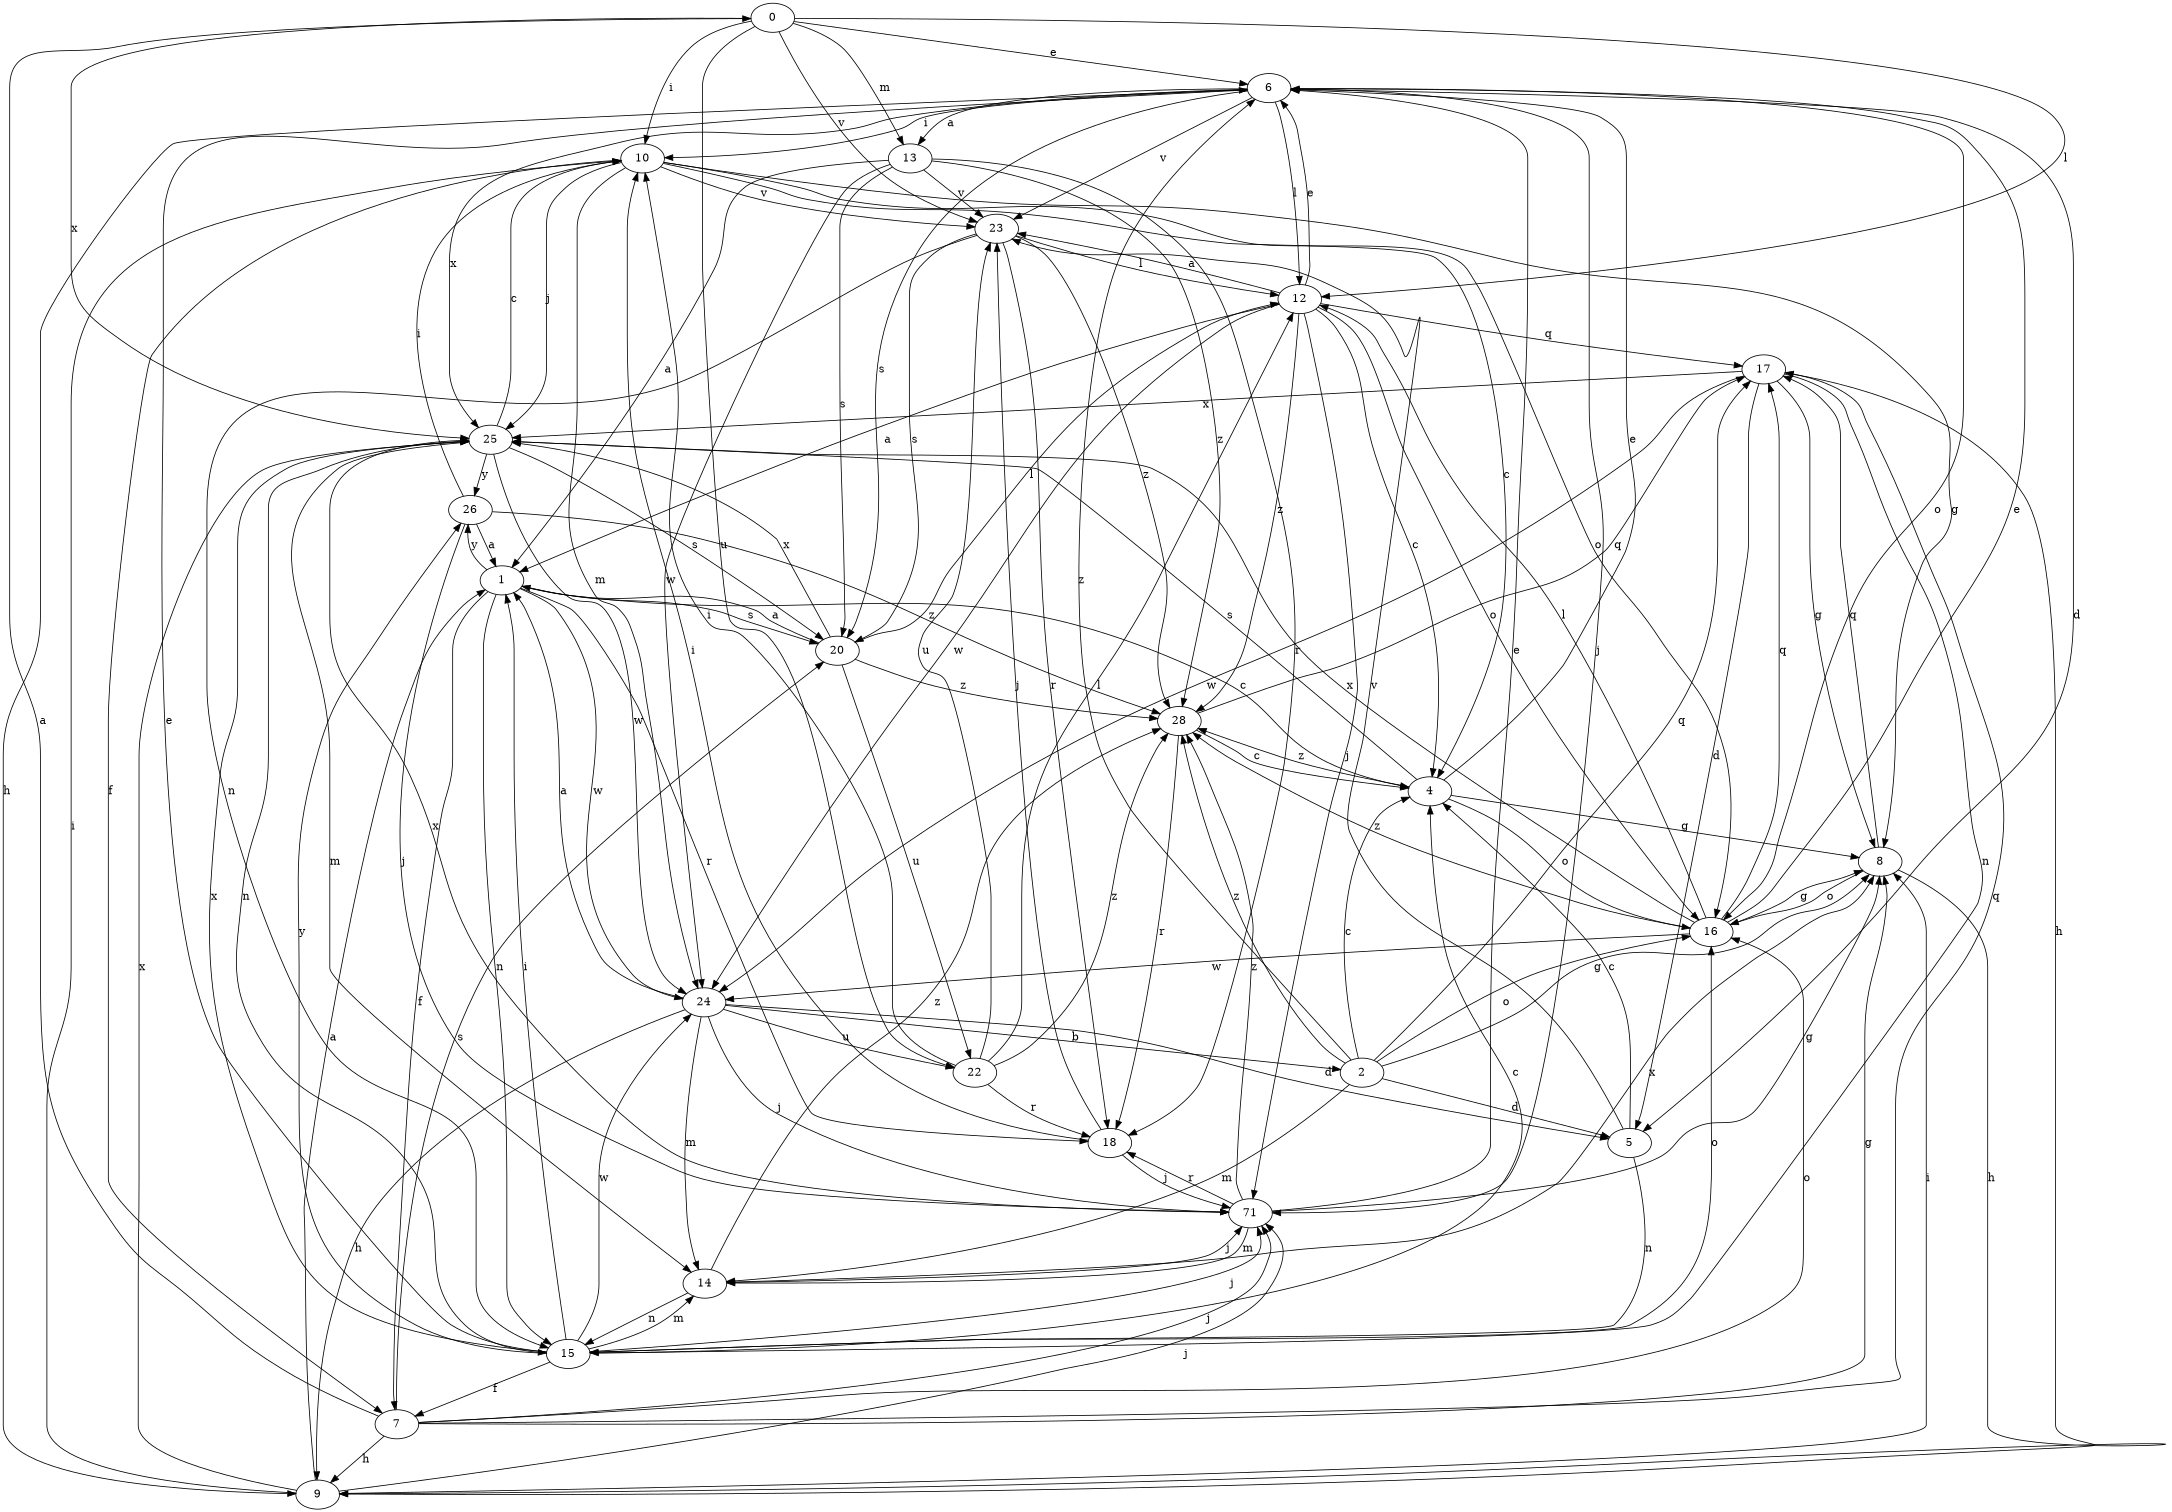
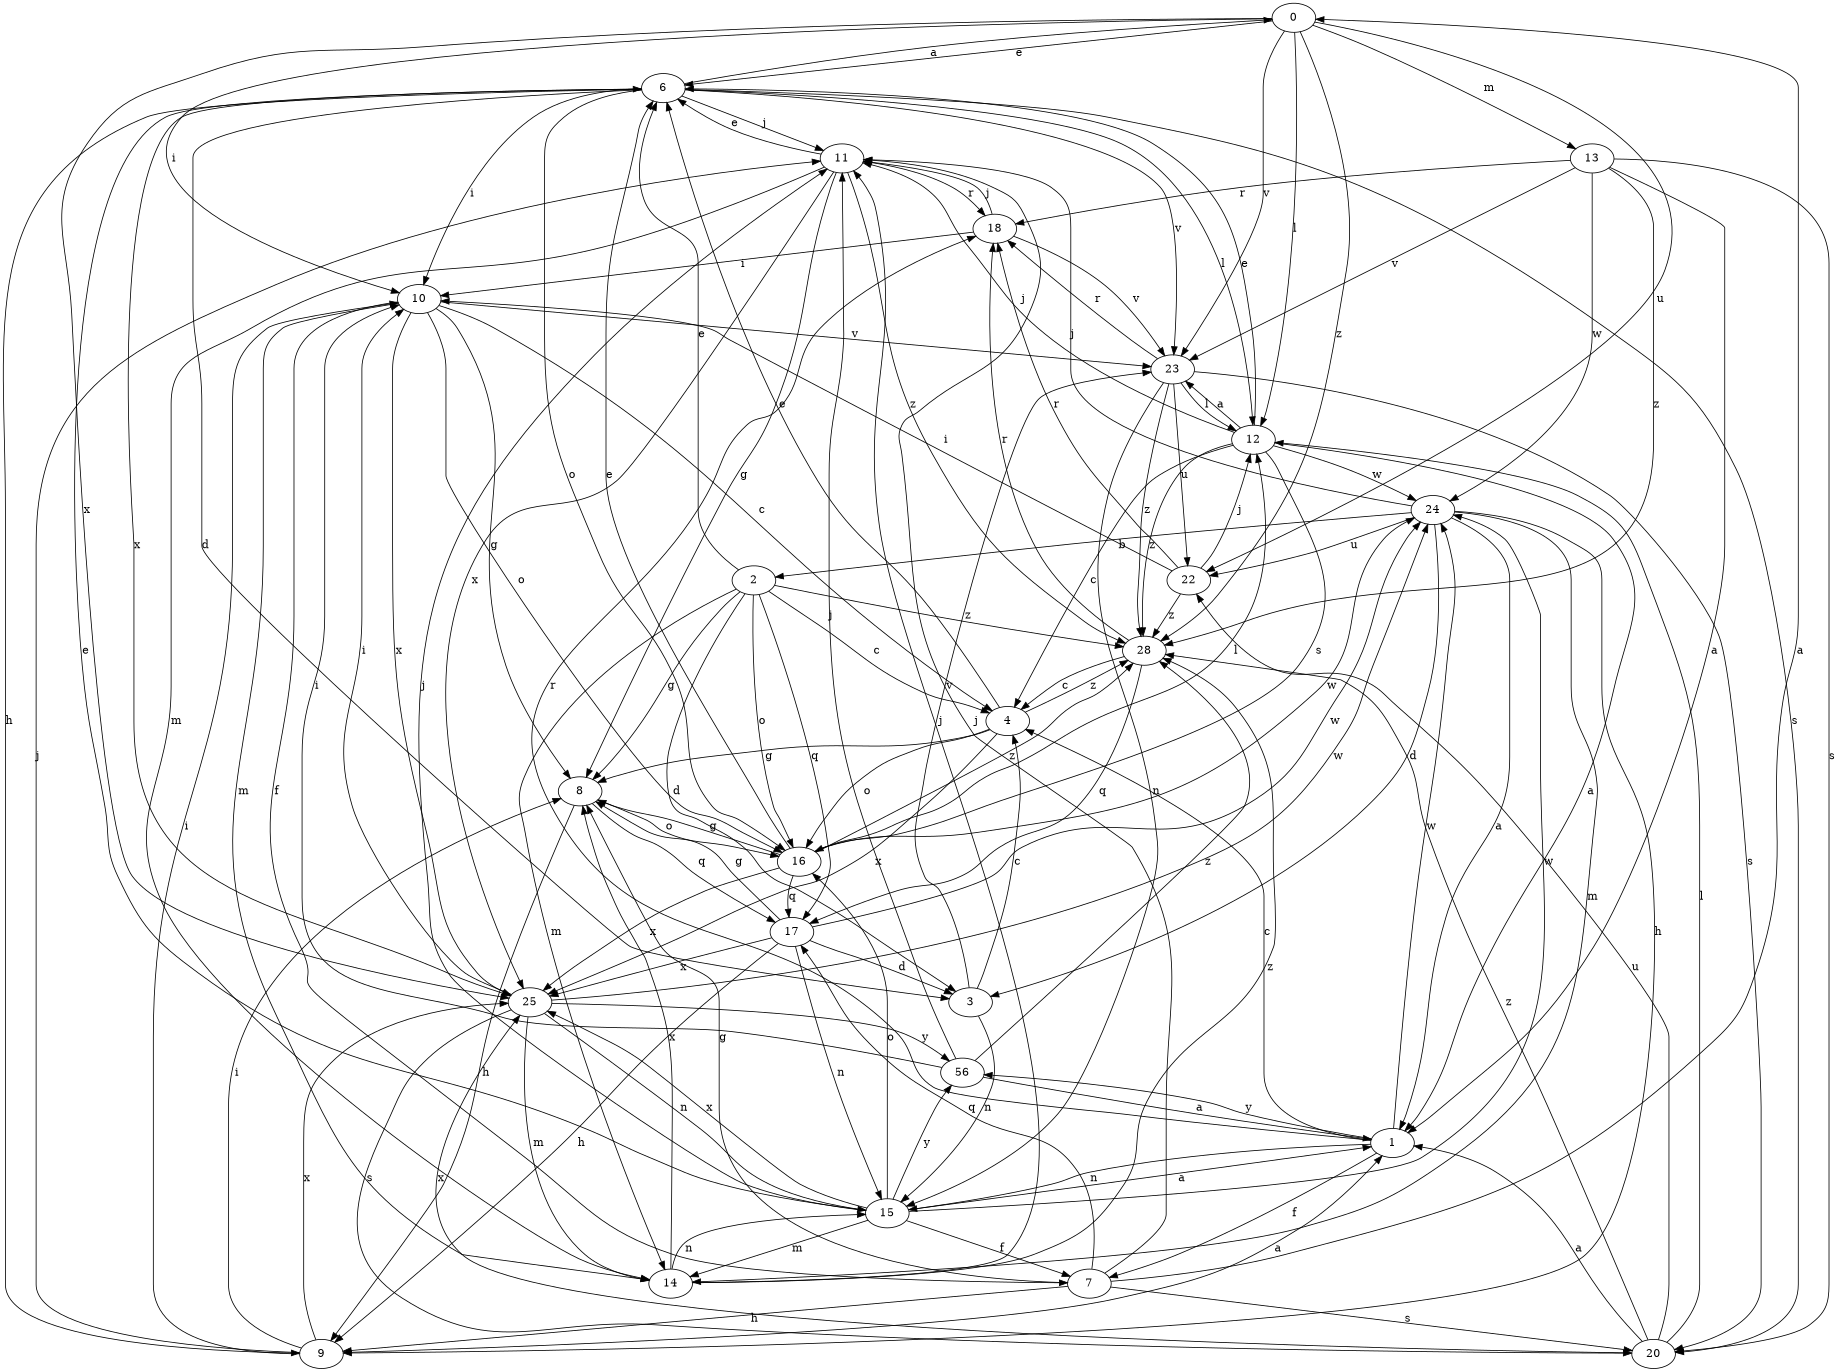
edge "6" -> "13": now "6" -> "0"
edge "25" -> "10": label "c" -> "i"
edge "10" -> "25": label "j" -> "x"
edge "12" -> "17": removed, label "q"
edge "0" -> "28": added, label "z"
node "26": label "26" -> "56"
edge "10" -> "24": now "10" -> "14"
edge "2" -> "6": label "z" -> "e"
edge "1" -> "20": removed, label "s"
edge "4" -> "25": label "s" -> "x"
edge "12" -> "16": label "o" -> "s"
edge "22" -> "23": reversed
edge "18" -> "23": label "j" -> "v"
edge "22" -> "12": label "l" -> "j"
edge "15" -> "1": label "i" -> "a"
node "5": label "5" -> "3"
node "71": label "71" -> "11"
edge "15" -> "4": removed, label "c"
edge "7" -> "16": removed, label "o"
